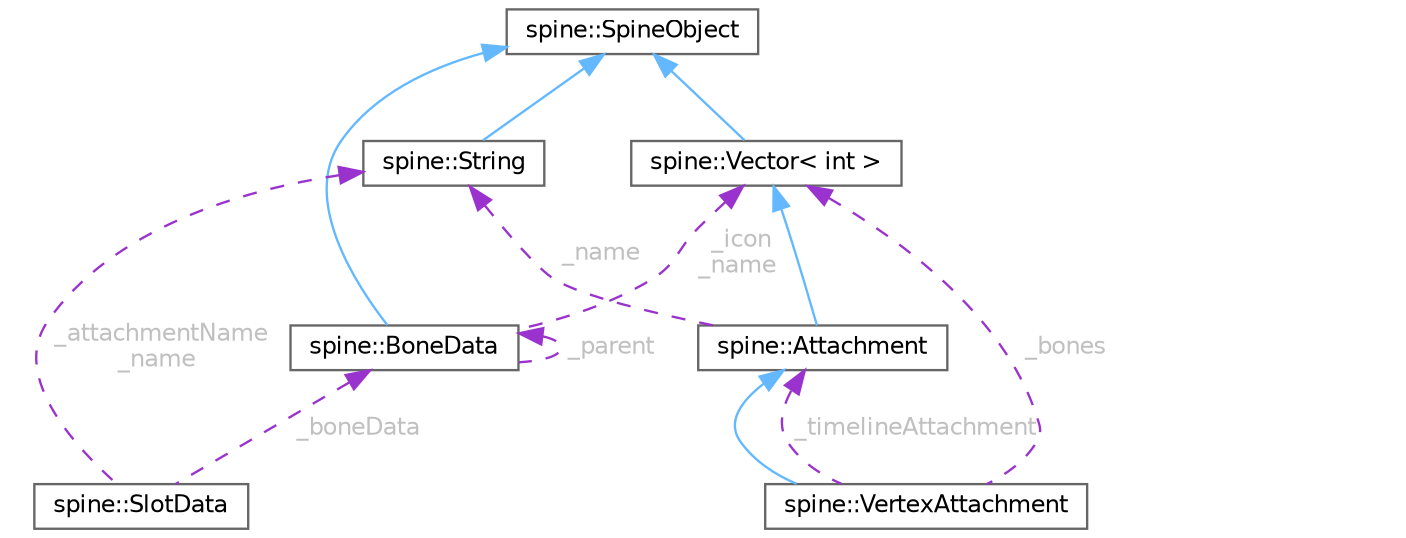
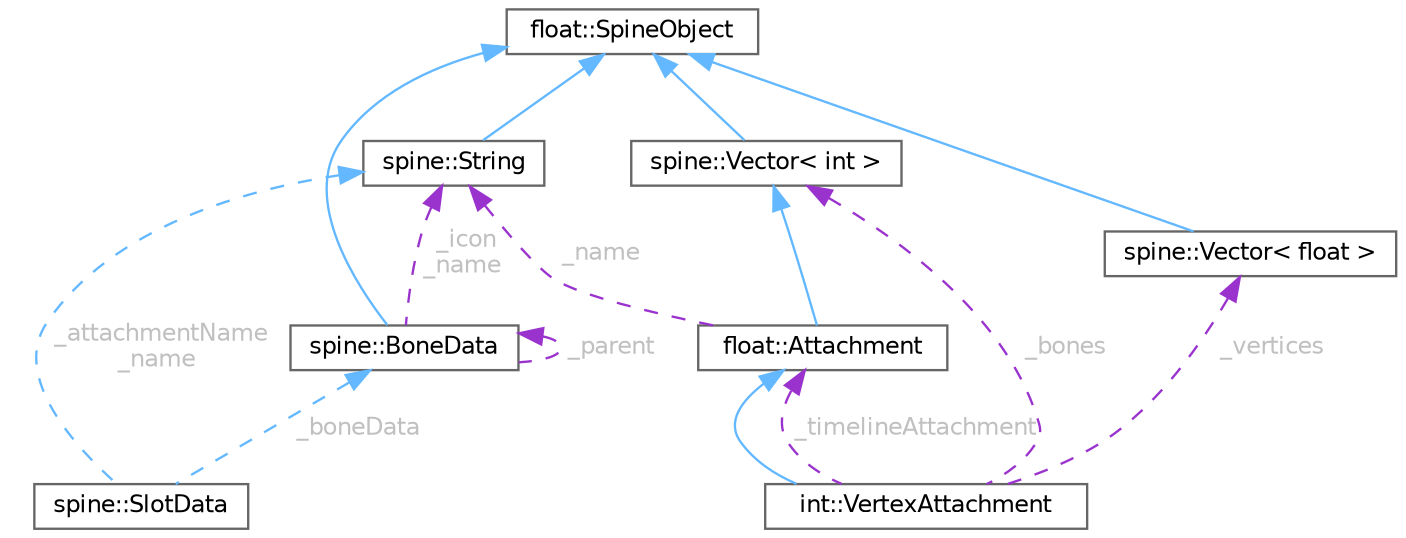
node "spine::SpineObject": label "spine::SpineObject" -> "float::SpineObject"
node "spine::Vector< float >": added
edge "spine::SlotData" -> "spine::String": color darkorchid3 -> steelblue1
edge "spine::BoneData" -> "spine::Vector< int >": now "spine::BoneData" -> "spine::String"
node "spine::Attachment": label "spine::Attachment" -> "float::Attachment"
edge "spine::SlotData" -> "spine::BoneData": color darkorchid3 -> steelblue1
node "spine::VertexAttachment": label "spine::VertexAttachment" -> "int::VertexAttachment"
